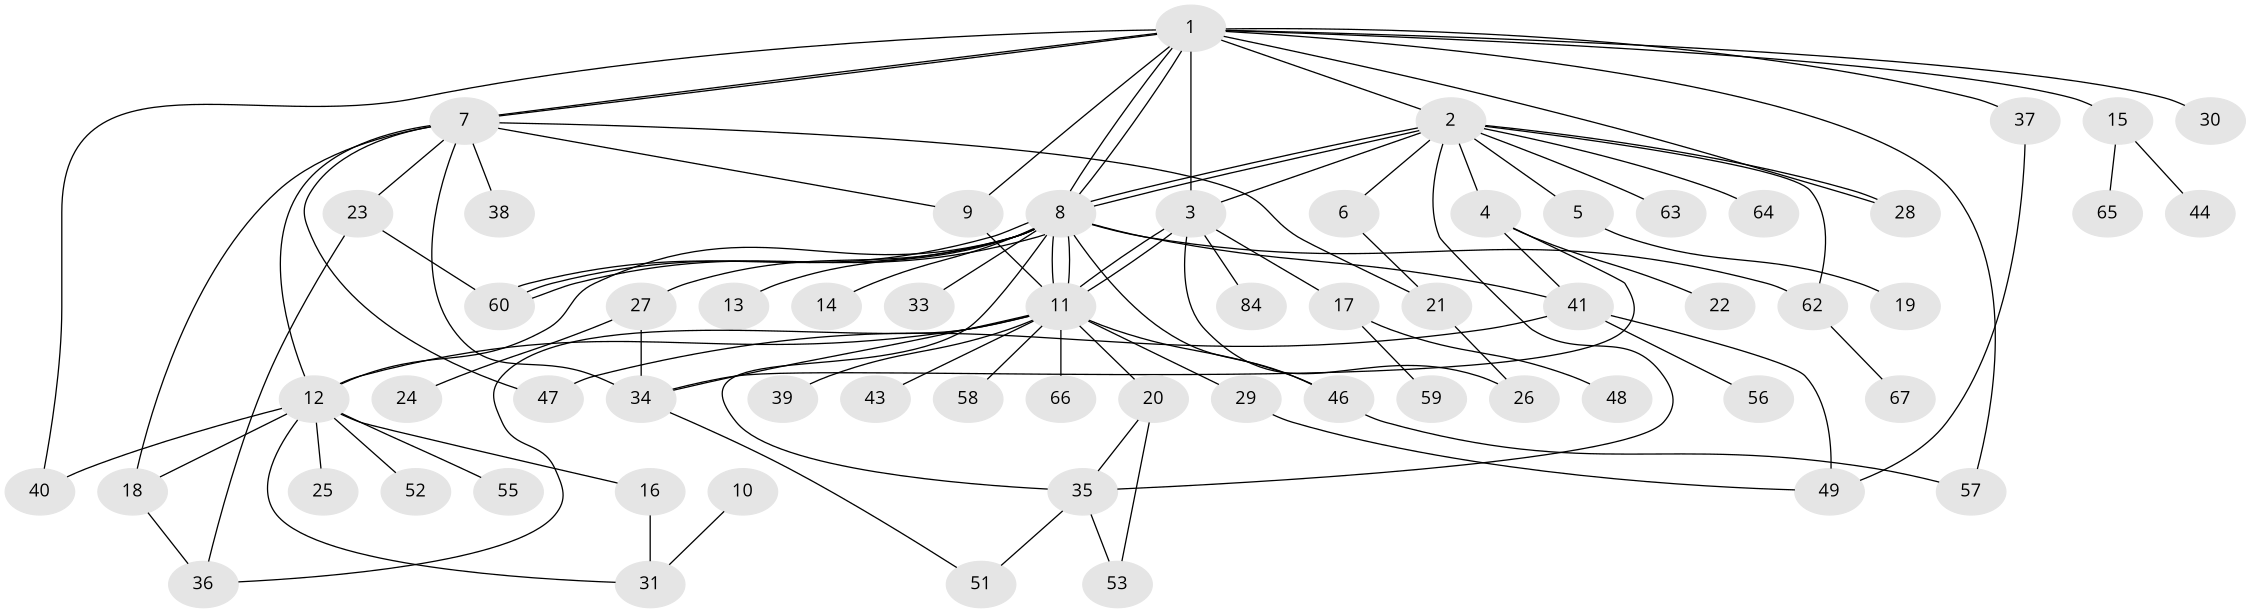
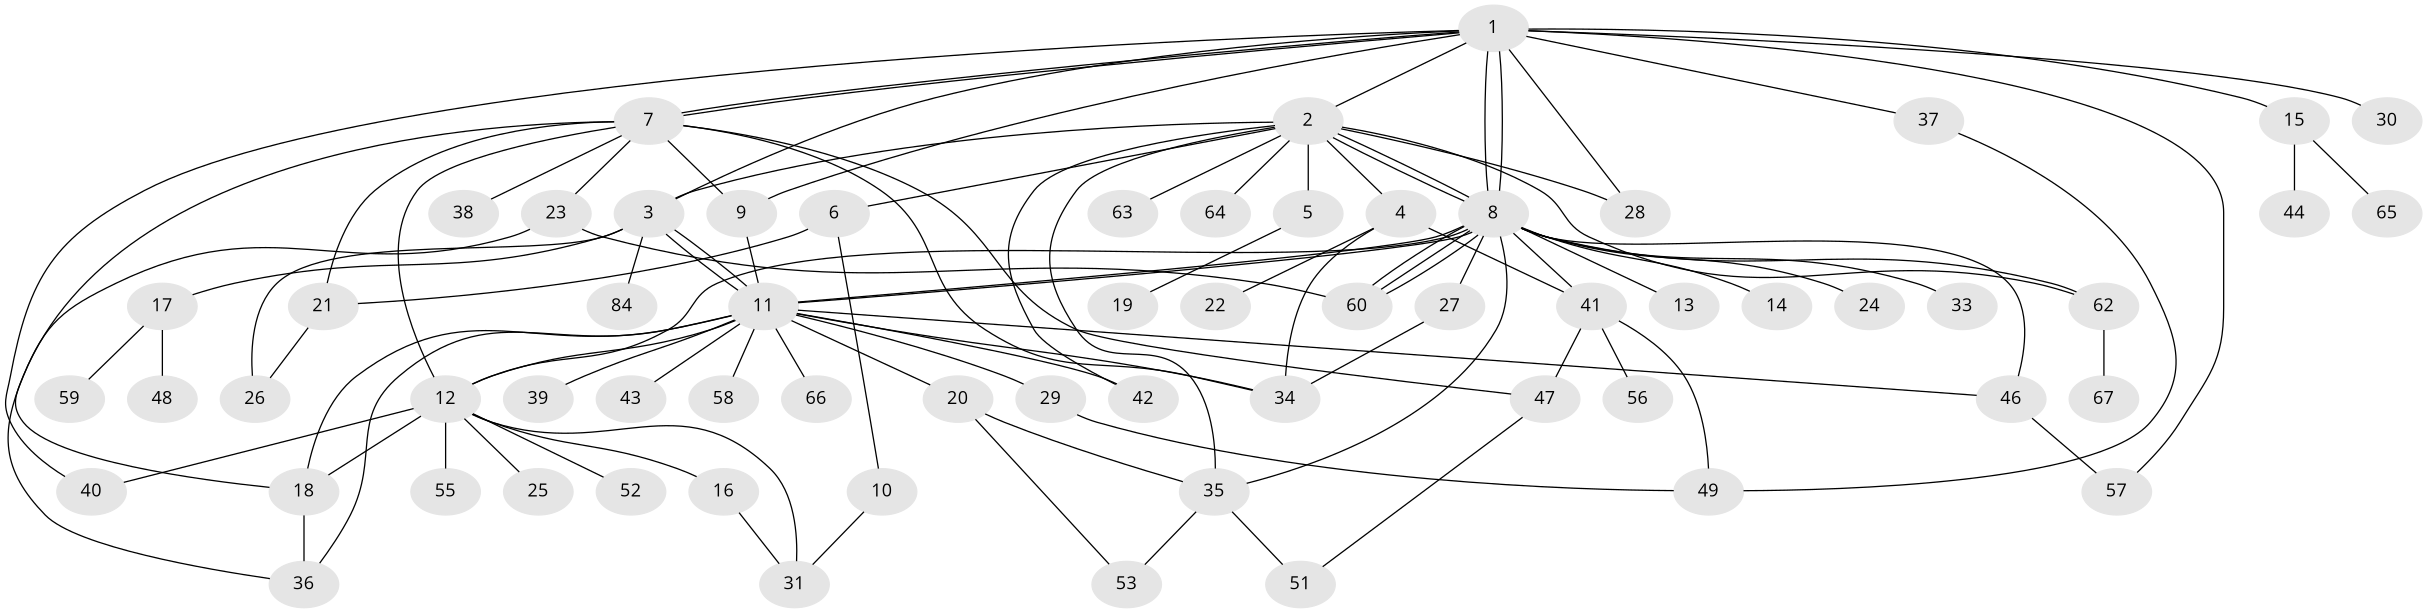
edge "11" -- "18": added
edge "6" -- "10": added
edge "27" -- "24": now "8" -- "24"
node "42": added
edge "34" -- "51": now "47" -- "51"
